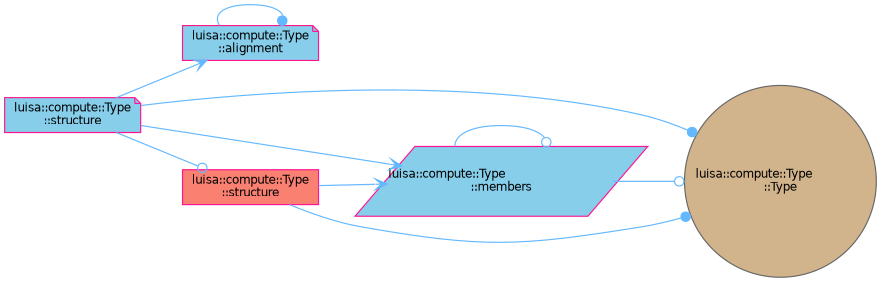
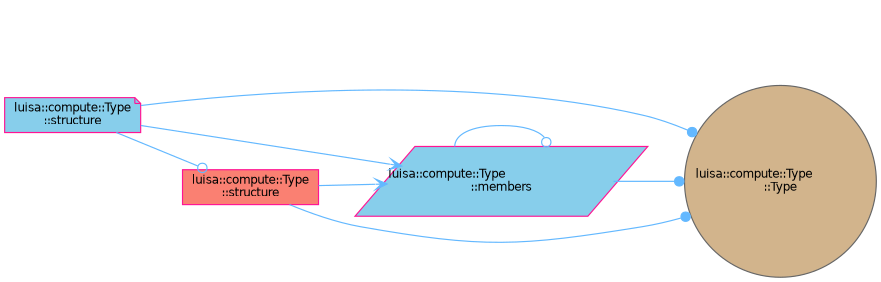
node "luisa::compute::Type ::alignment": removed
edge "luisa::compute::Type ::members" -> "luisa::compute::Type ::Type": arrowhead odot -> dot
